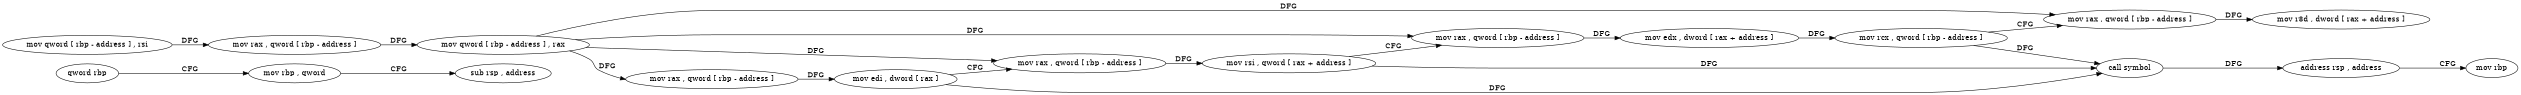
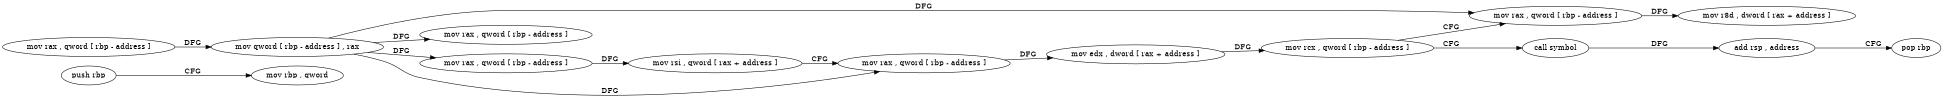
node "mov qword [ rbp - address ] , rsi": removed
edge "mov rcx , qword [ rbp - address ]" -> "call symbol": label "DFG" -> "CFG"
edge "mov rsi , qword [ rax + address ]" -> "call symbol": removed, label "DFG"
node "address rsp , address": label "address rsp , address" -> "add rsp , address"
node "mov rbp": label "mov rbp" -> "pop rbp"
node "qword rbp": label "qword rbp" -> "push rbp"
node "sub rsp , address": removed
node "mov edi , dword [ rax ]": removed
